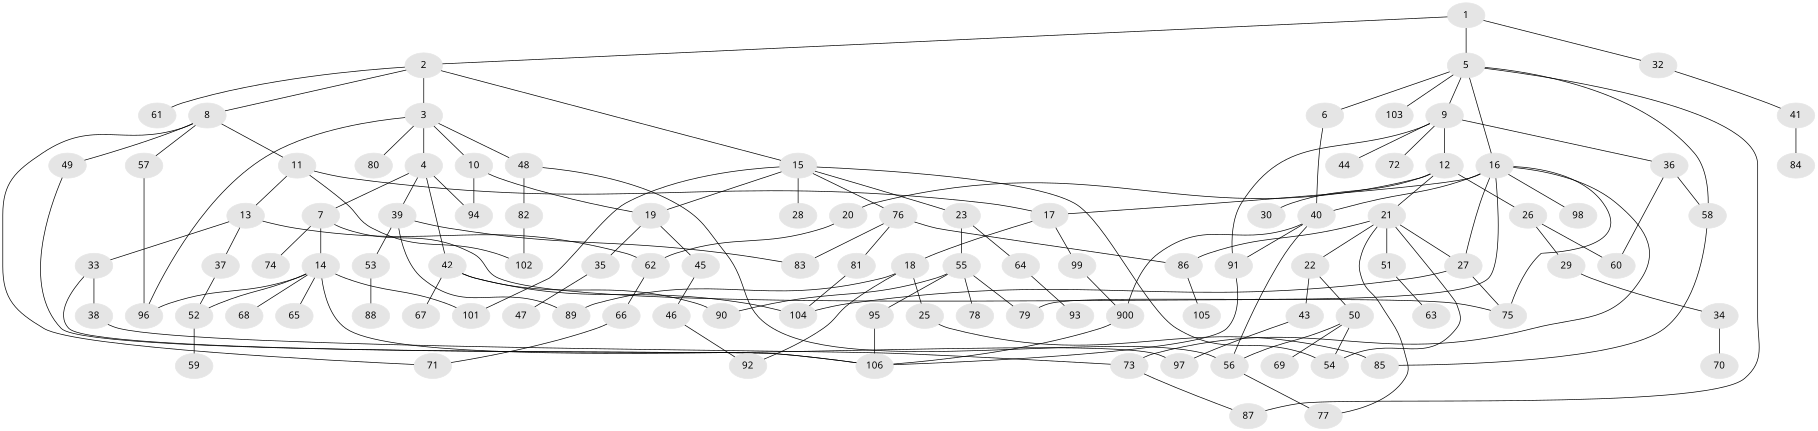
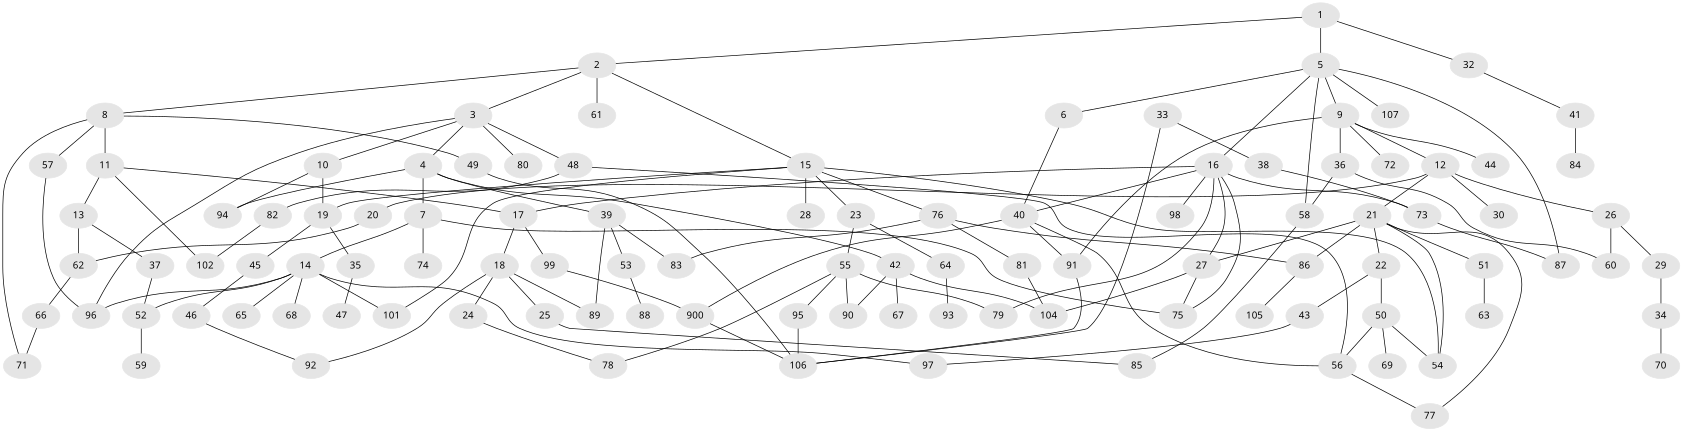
node "103": label "103" -> "107"
edge "13" -- "33": removed
node "24": added
